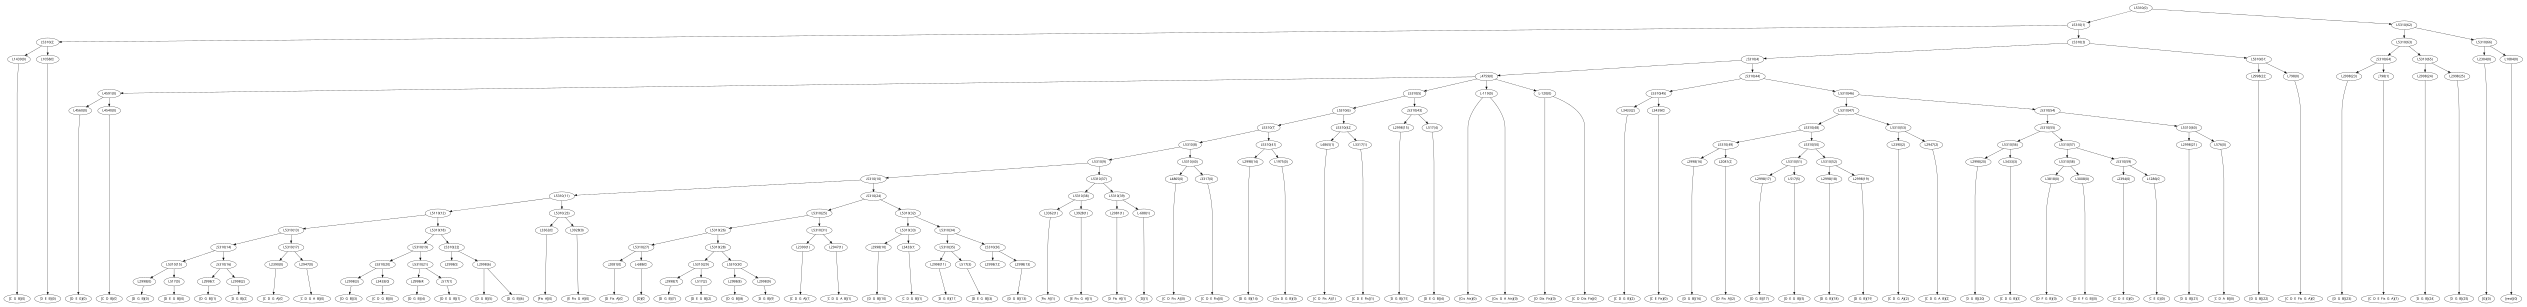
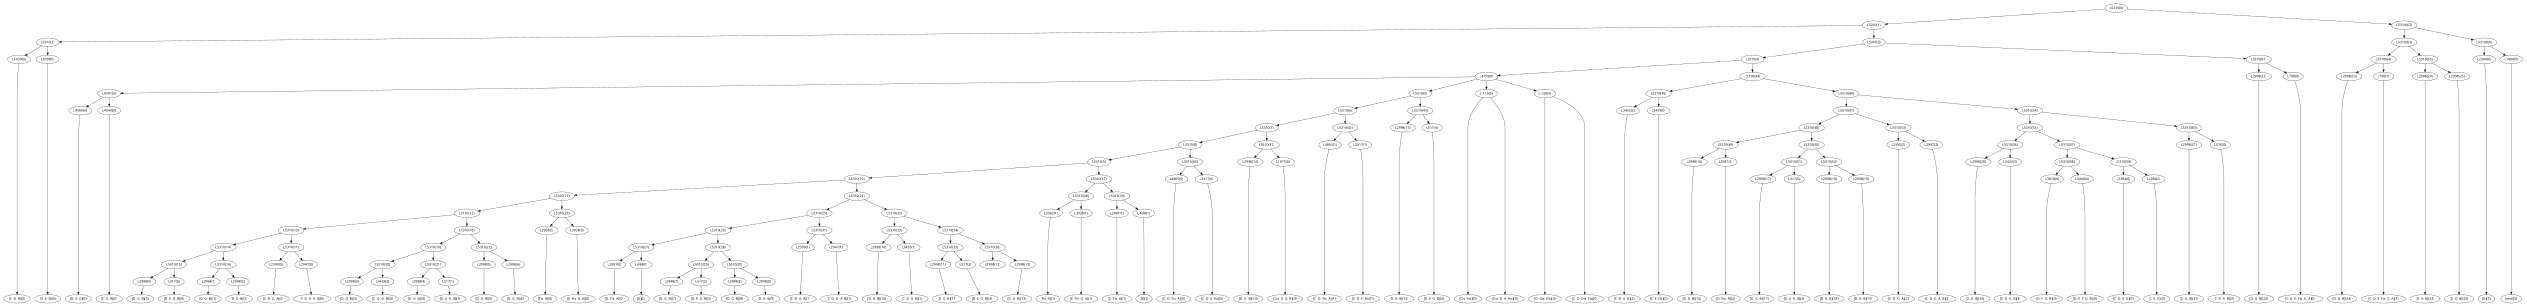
edge "L2998(6)" -> "[D  G  B](5)": now "L2998(5)" -> "[D  G  B](5)"
